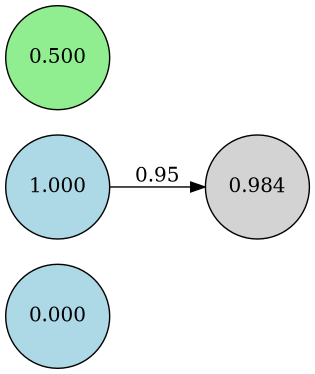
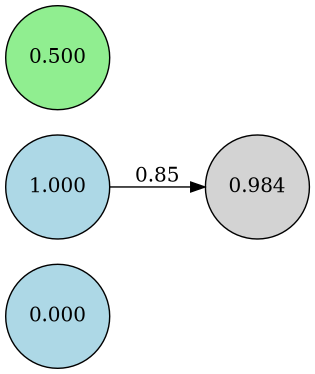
edge "1.000" -> "0.984": label "0.95" -> "0.85"
